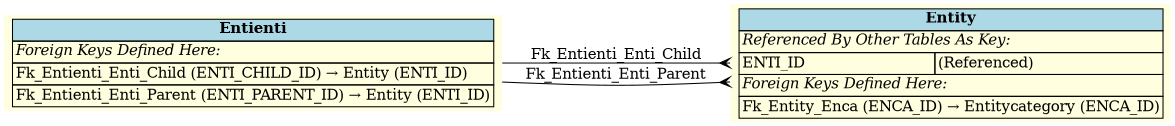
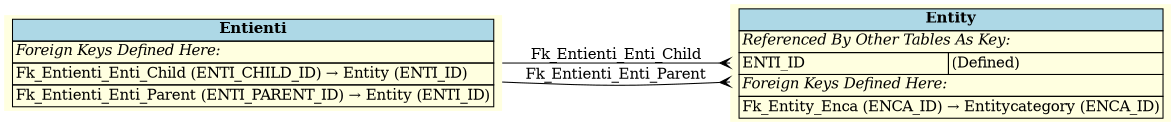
node "Entity": text "(Referenced)" -> "(Defined)"
